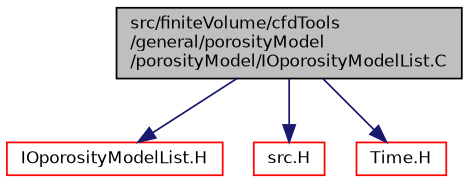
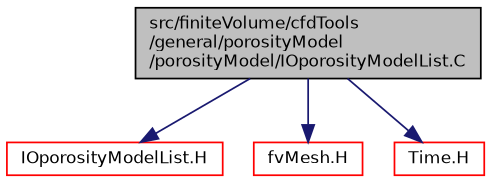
node "src.H": label "src.H" -> "fvMesh.H"
